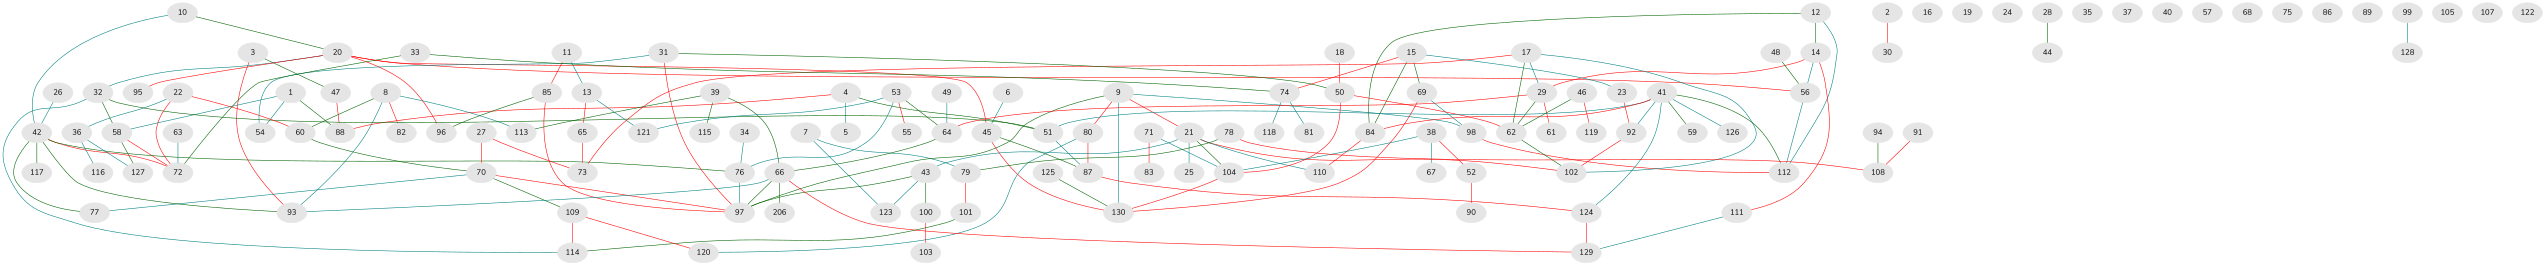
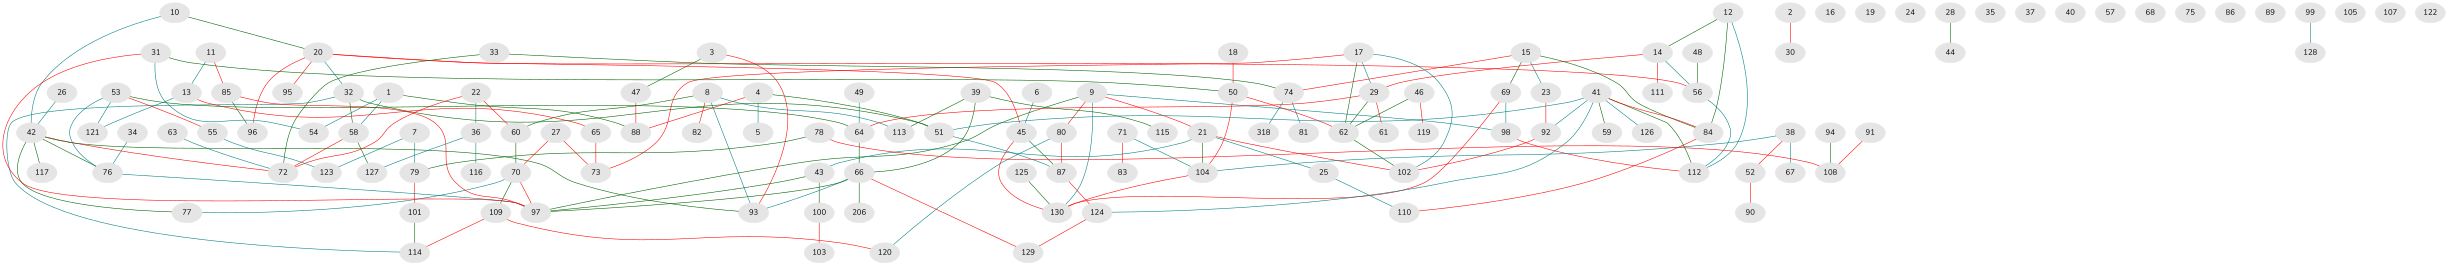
node "118": label "118" -> "318"
edge "21" -- "110": now "25" -- "110"
edge "43" -- "123": now "55" -- "123"
edge "111" -- "129": removed
